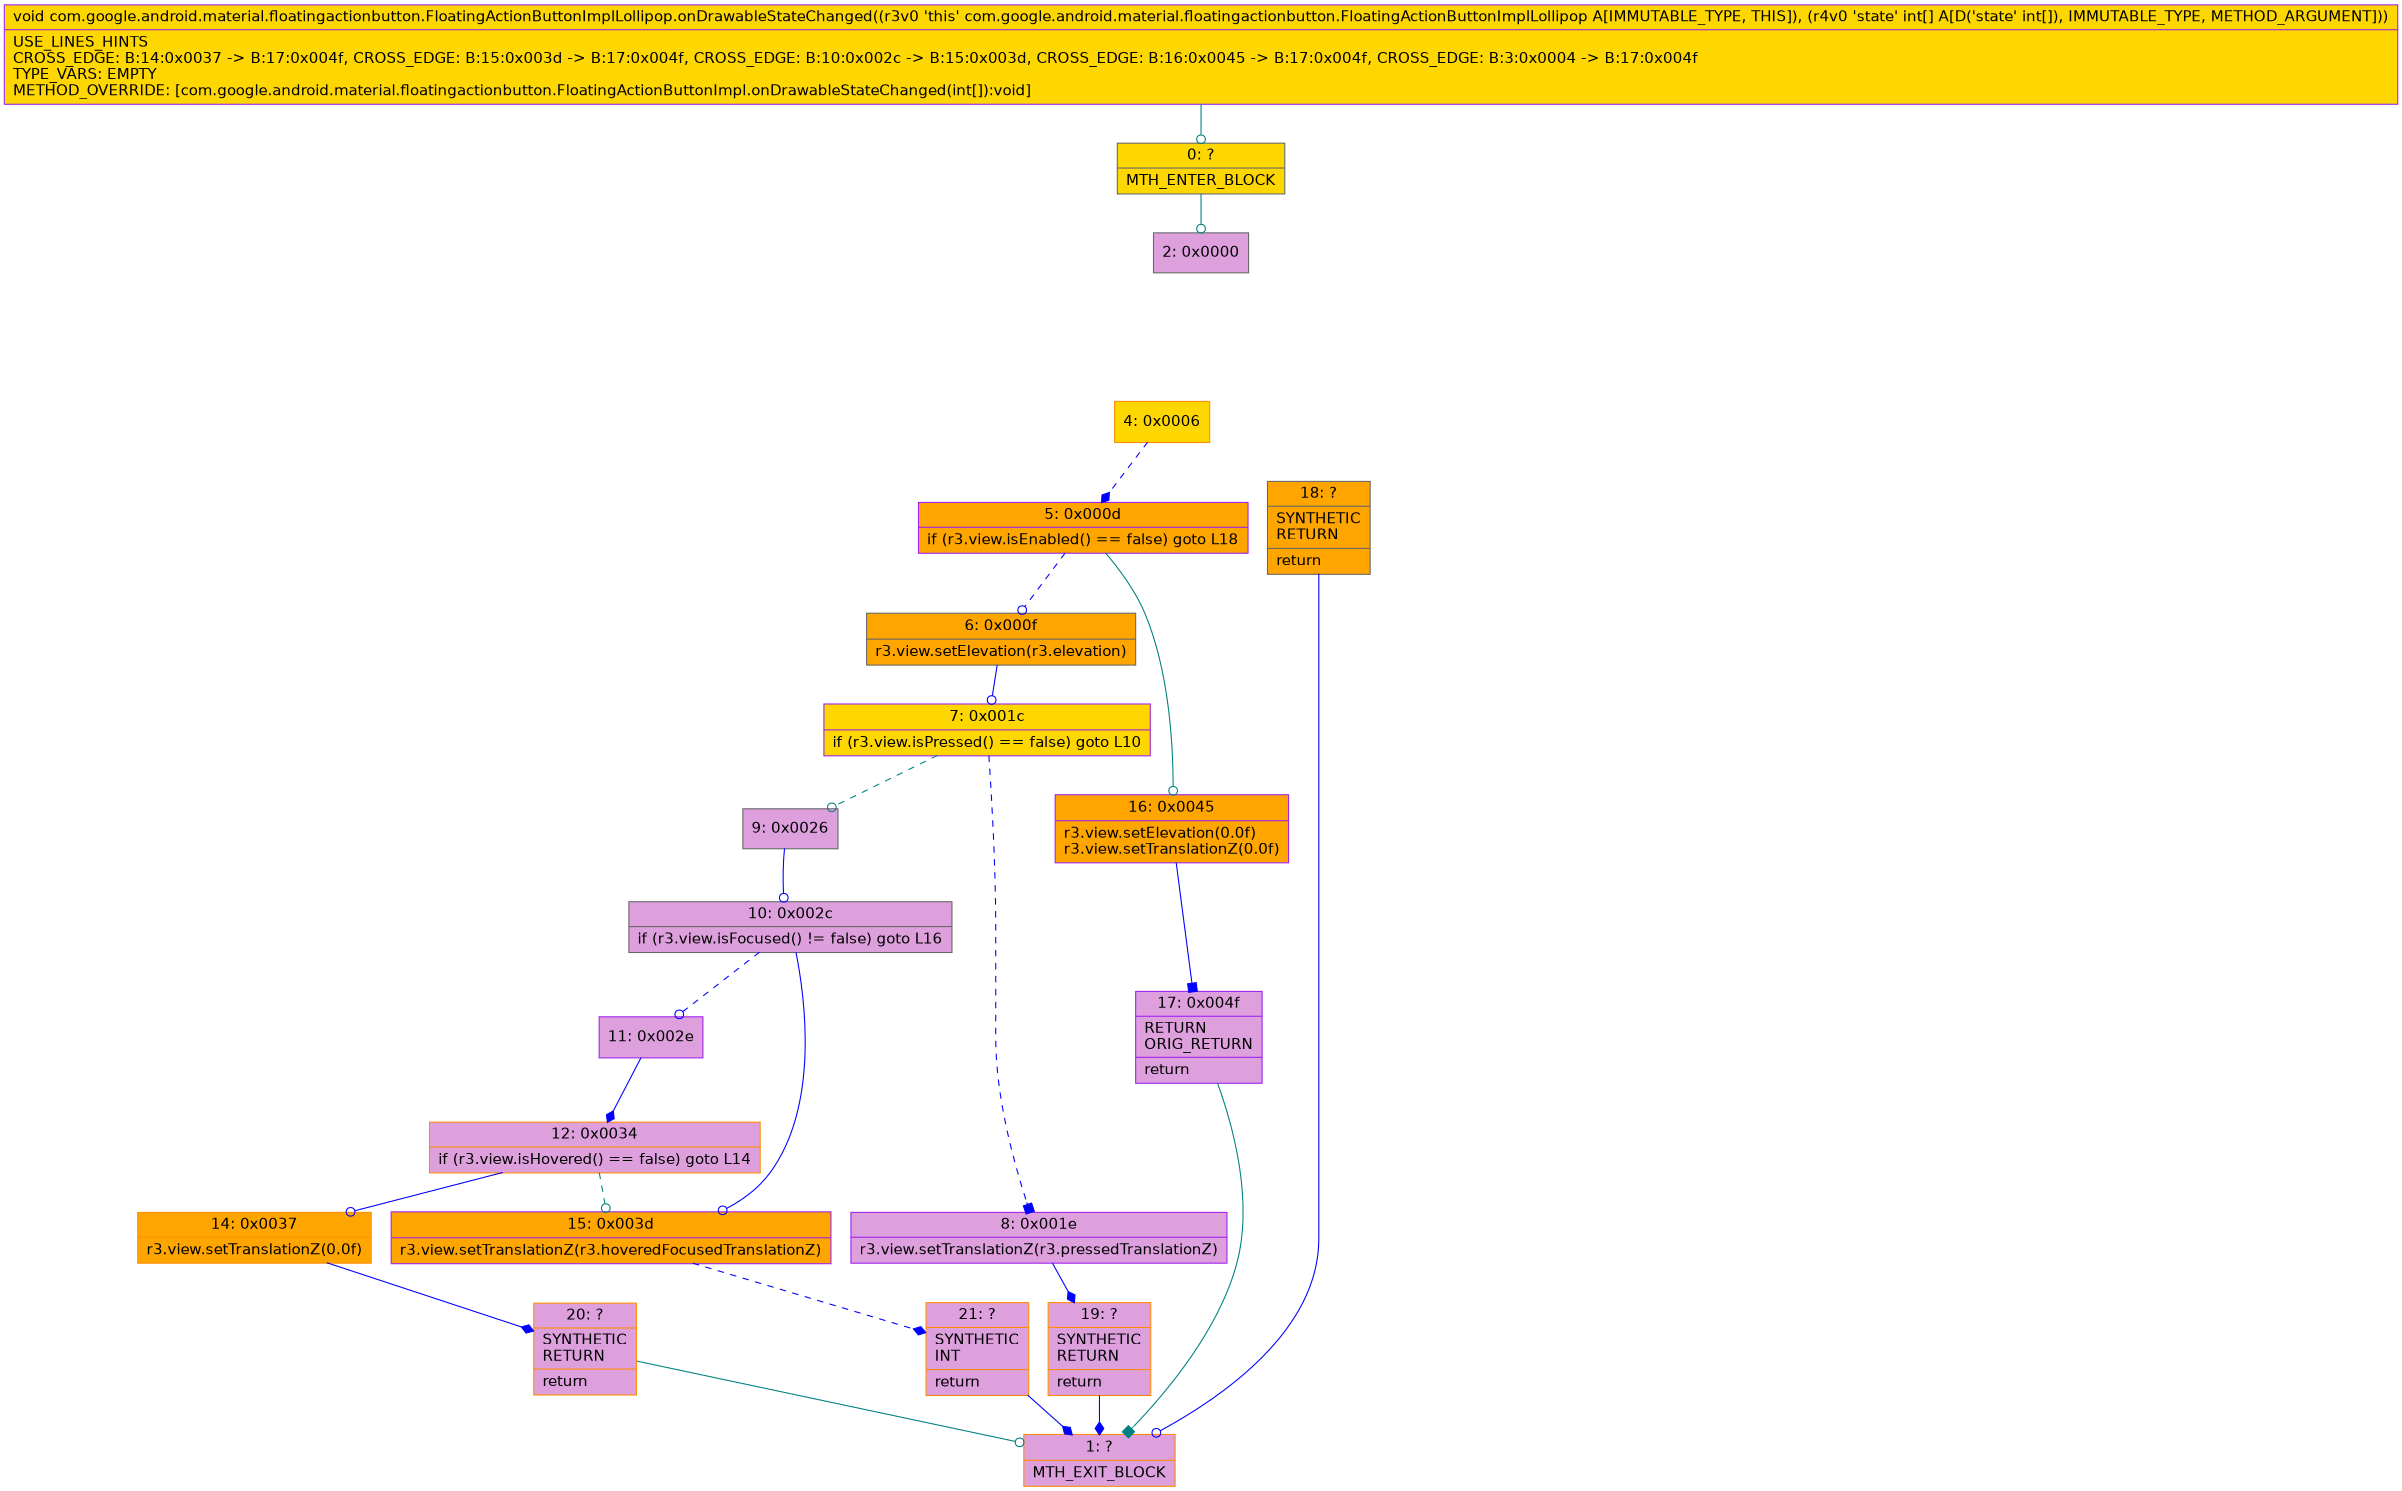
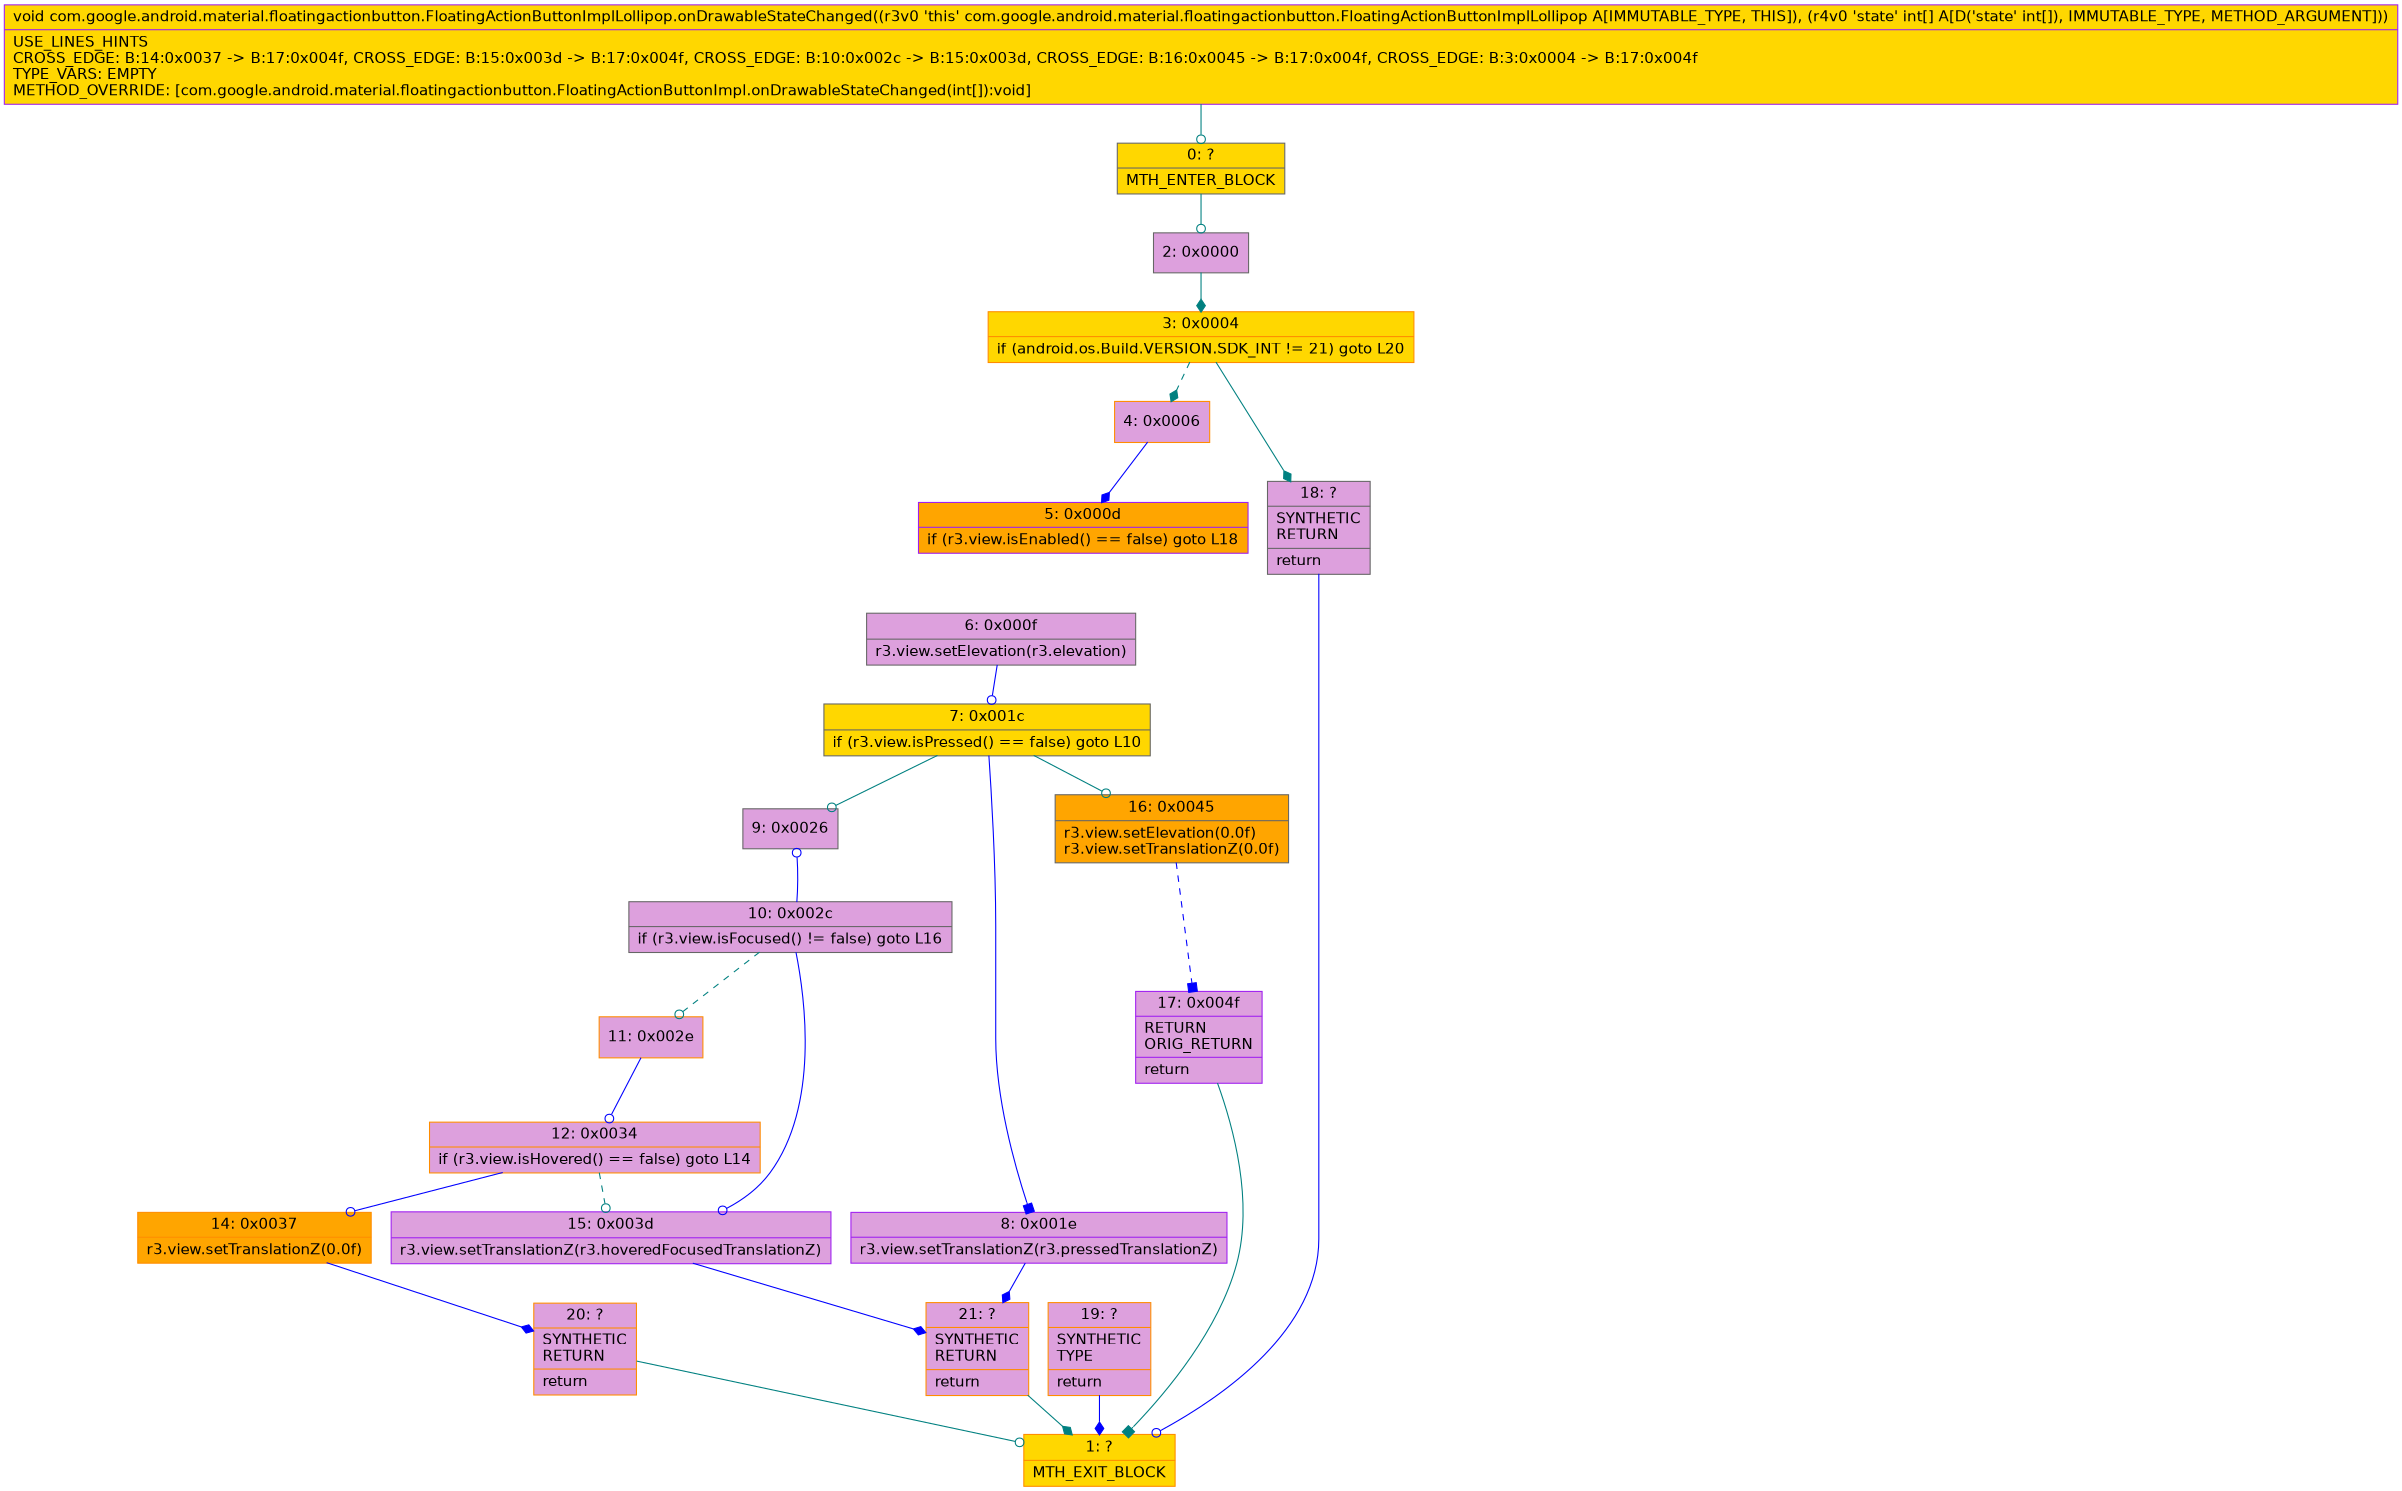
node "3: 0x0004": added
node "4: 0x0006": fillcolor gold -> plum
edge "4: 0x0006" -> "5: 0x000d": style dashed -> solid
node "18: ?": fillcolor orange -> plum
edge "5: 0x000d" -> "6: 0x000f": removed
node "6: 0x000f": fillcolor orange -> plum
edge "5: 0x000d" -> "16: 0x0045": now "7: 0x001c" -> "16: 0x0045"
node "7: 0x001c": color purple -> gray40
edge "7: 0x001c" -> "9: 0x0026": style dashed -> solid
node "16: 0x0045": color purple -> gray40
edge "9: 0x0026" -> "10: 0x002c": reversed
edge "16: 0x0045" -> "17: 0x004f": style solid -> dashed
edge "7: 0x001c" -> "8: 0x001e": style dashed -> solid
edge "10: 0x002c" -> "11: 0x002e": color blue -> teal
node "11: 0x002e": color purple -> darkorange
edge "11: 0x002e" -> "12: 0x0034": arrowhead diamond -> odot
node "15: 0x003d": fillcolor orange -> plum
edge "8: 0x001e" -> "19: ?": now "8: 0x001e" -> "21: ?"
edge "15: 0x003d" -> "21: ?": style dashed -> solid
node "21: ?": text "INT" -> "RETURN"
node "19: ?": text "RETURN" -> "TYPE"
edge "21: ?" -> "1: ?": color blue -> teal
node "1: ?": fillcolor plum -> gold
